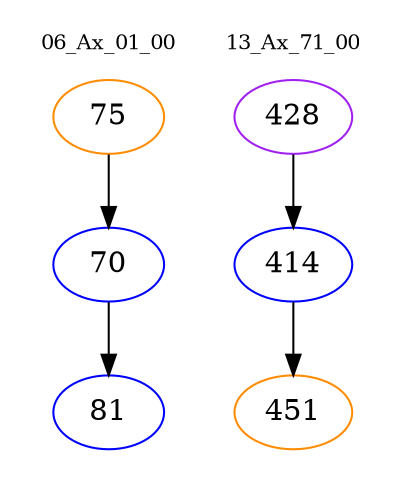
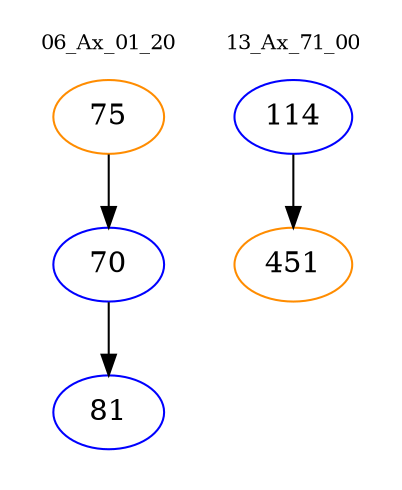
cluster "06_Ax_01_00": label "06_Ax_01_00" -> "06_Ax_01_20"
node "428": removed
node "414": label "414" -> "114"
